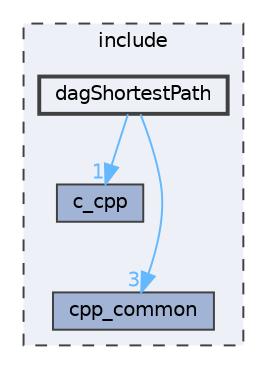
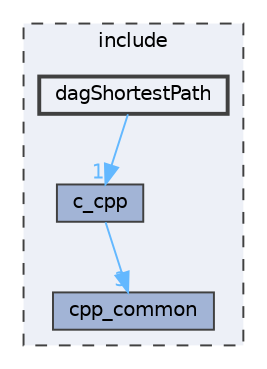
edge "dagShortestPath" -> "cpp_common": now "c_cpp" -> "cpp_common"
